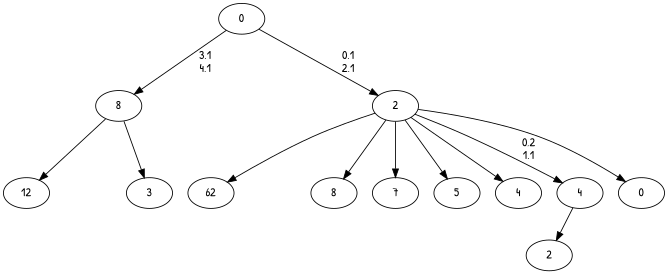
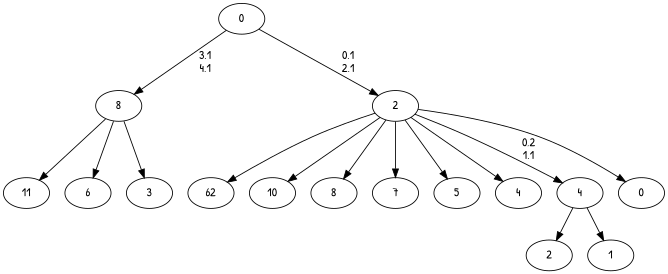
node "12": label "12" -> "11"
node "6": added
node "10": added
node "1": added
